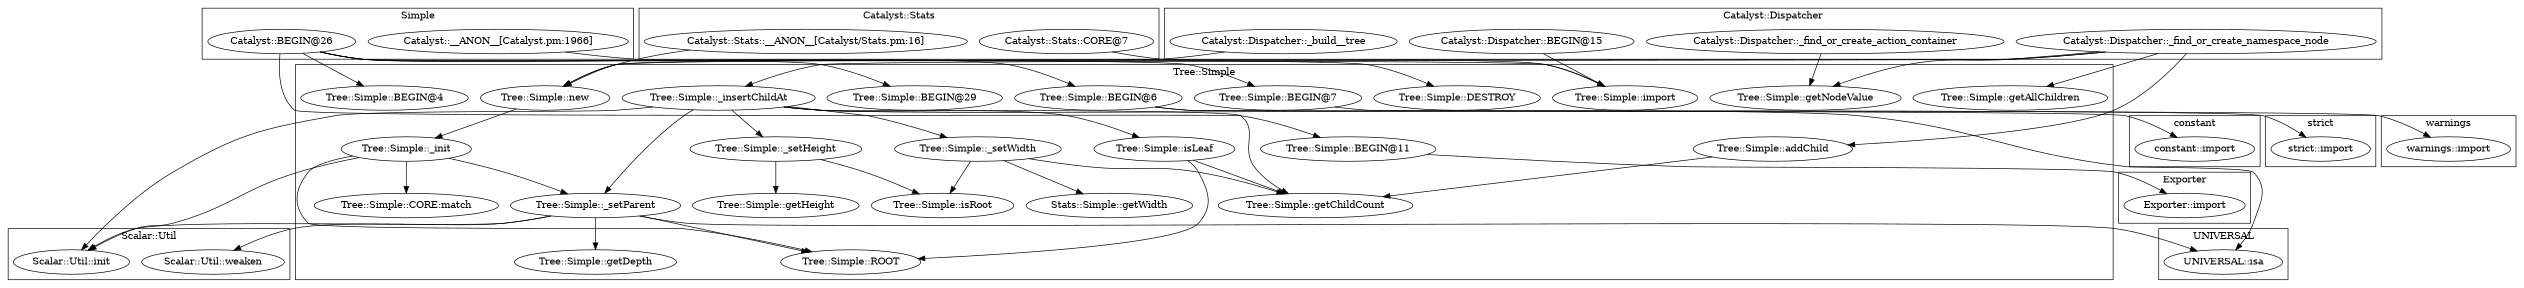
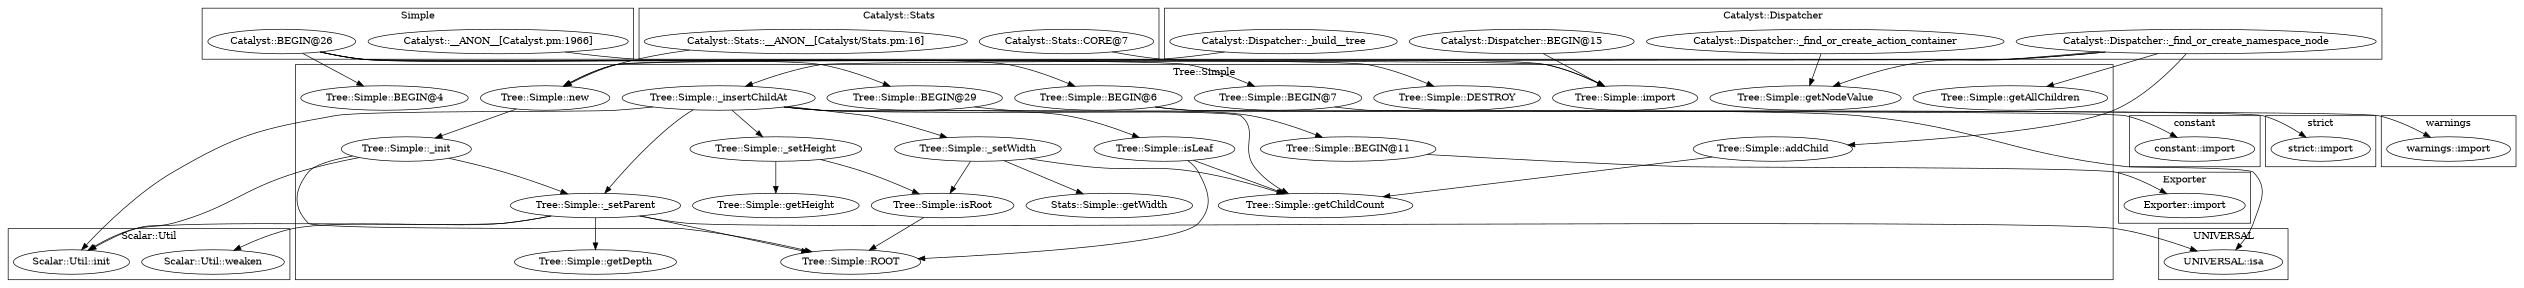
edge "Catalyst::BEGIN@26" -> "Tree::Simple::BEGIN@11": now "Tree::Simple::BEGIN@29" -> "Tree::Simple::BEGIN@11"
node "Tree::Simple::CORE:match": removed
edge "Tree::Simple::isRoot" -> "Tree::Simple::ROOT": added
